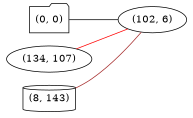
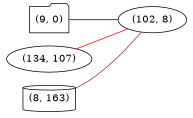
node "(0, 0)": label "(0, 0)" -> "(9, 0)"
node "(102, 6)": label "(102, 6)" -> "(102, 8)"
node "(8, 143)": label "(8, 143)" -> "(8, 163)"
